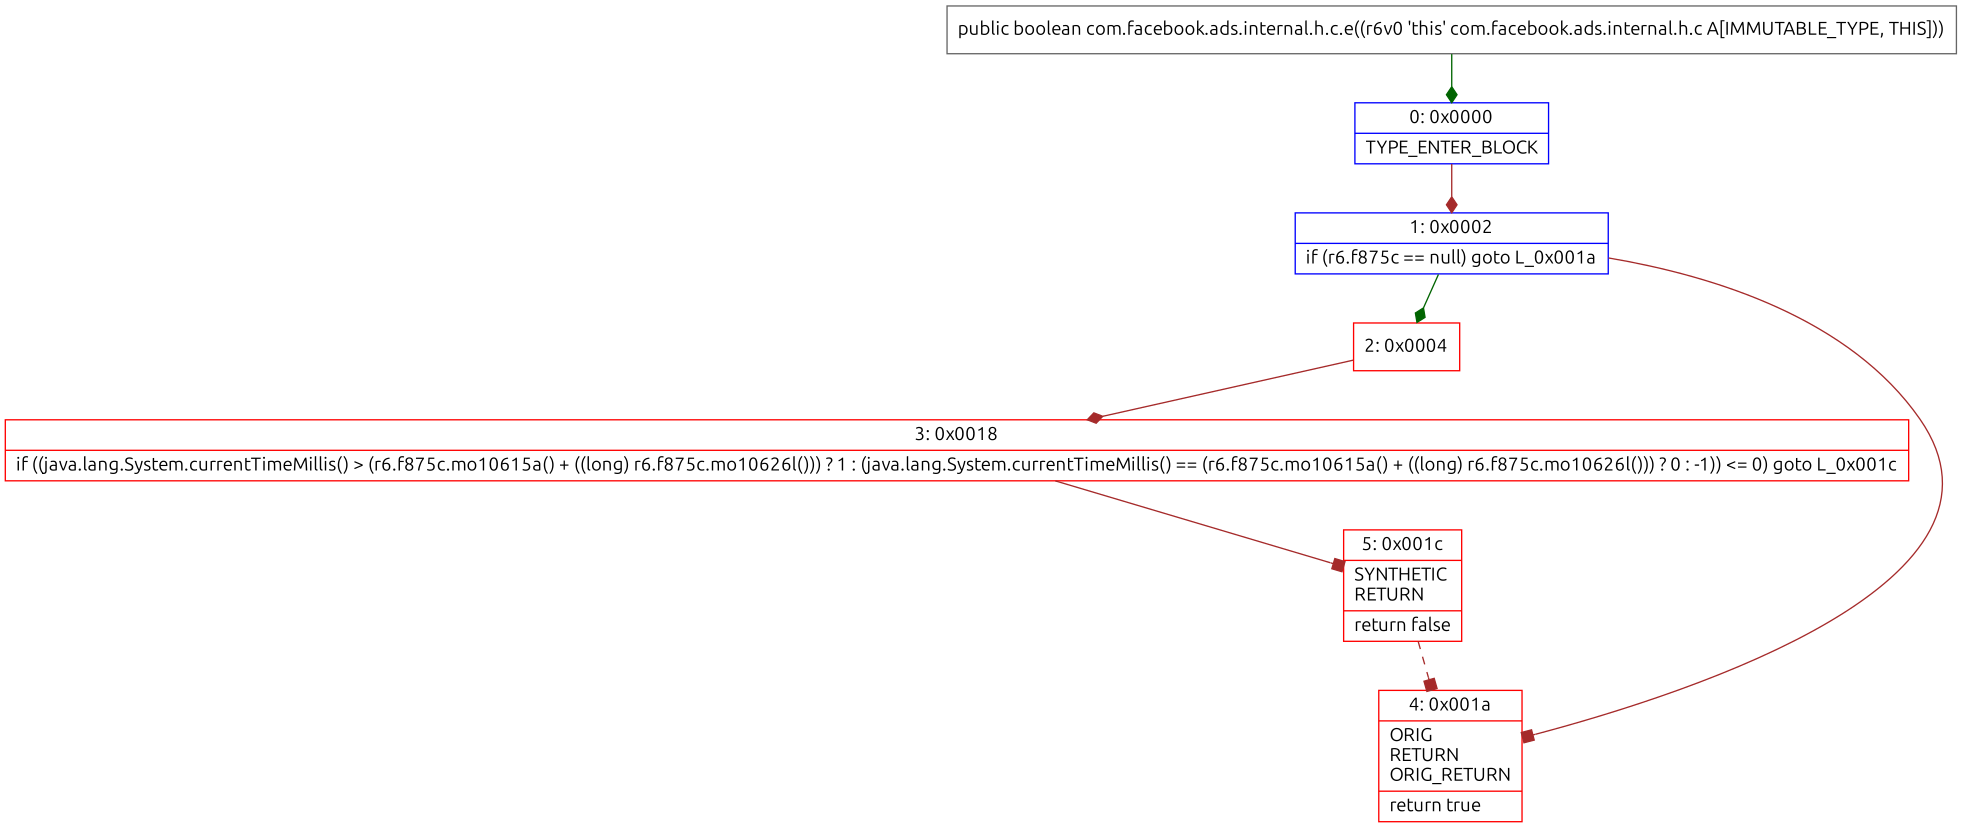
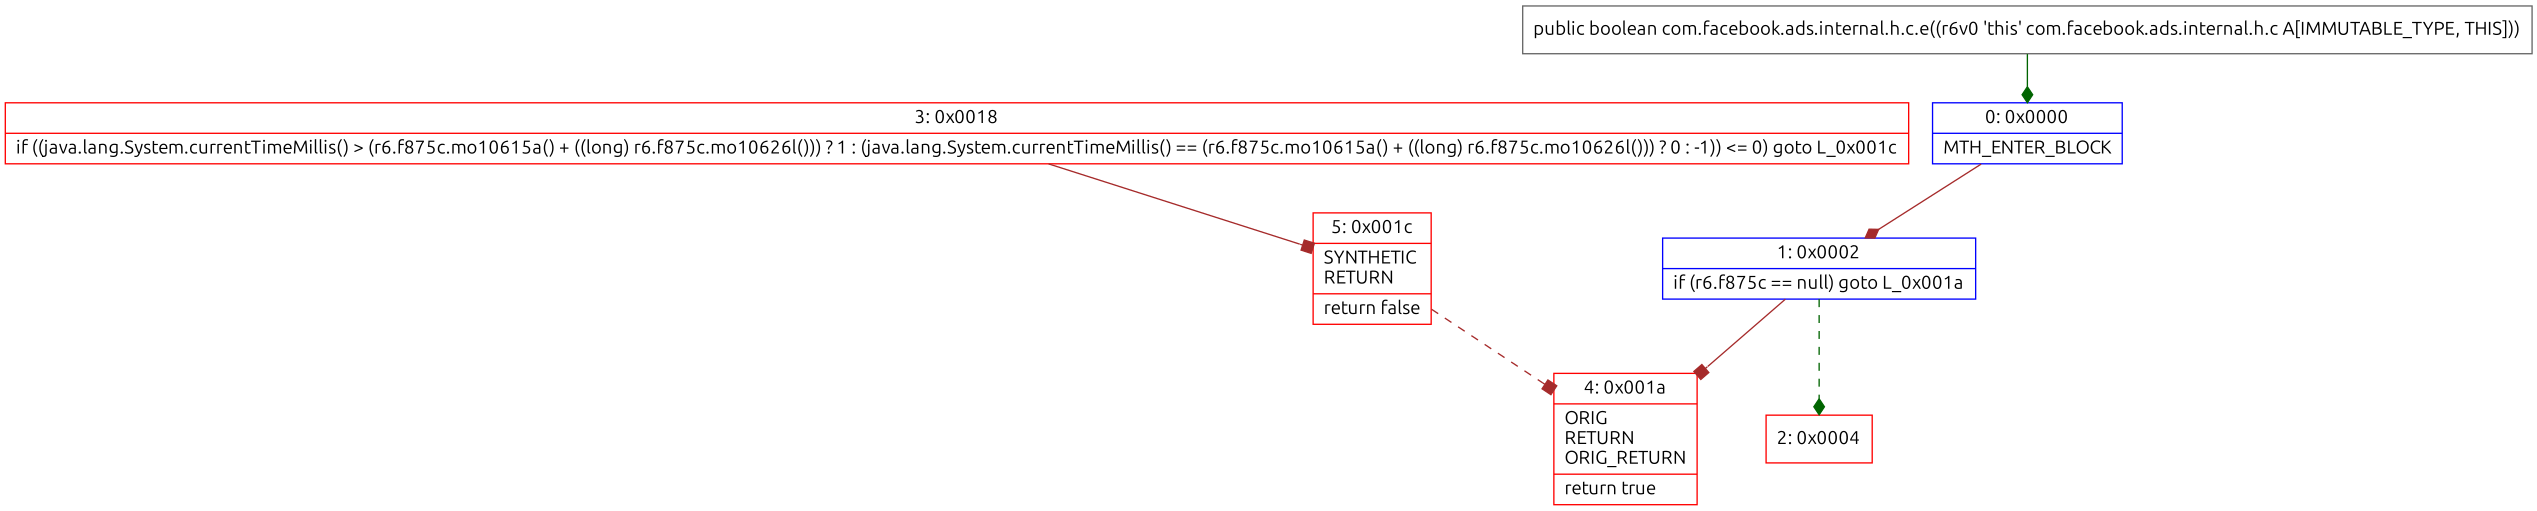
node "0: 0x0000": text "TYPE_ENTER_BLOCK" -> "MTH_ENTER_BLOCK"
edge "1: 0x0002" -> "2: 0x0004": style solid -> dashed
edge "2: 0x0004" -> "3: 0x0018": removed
